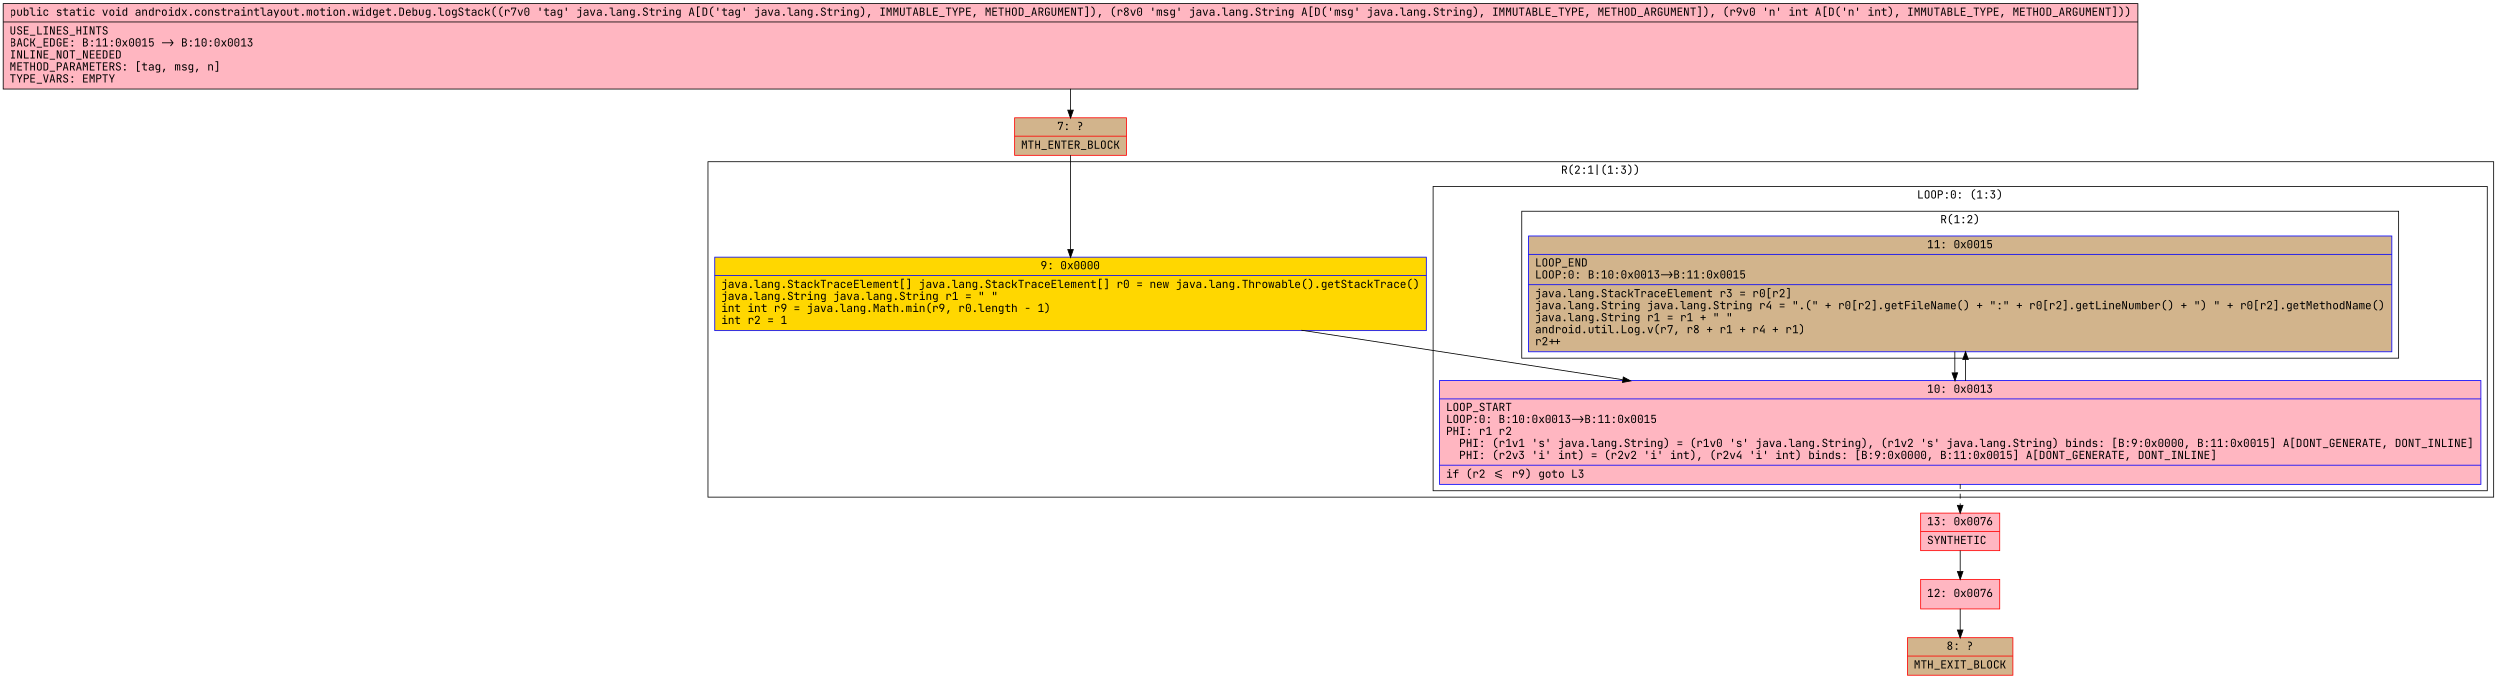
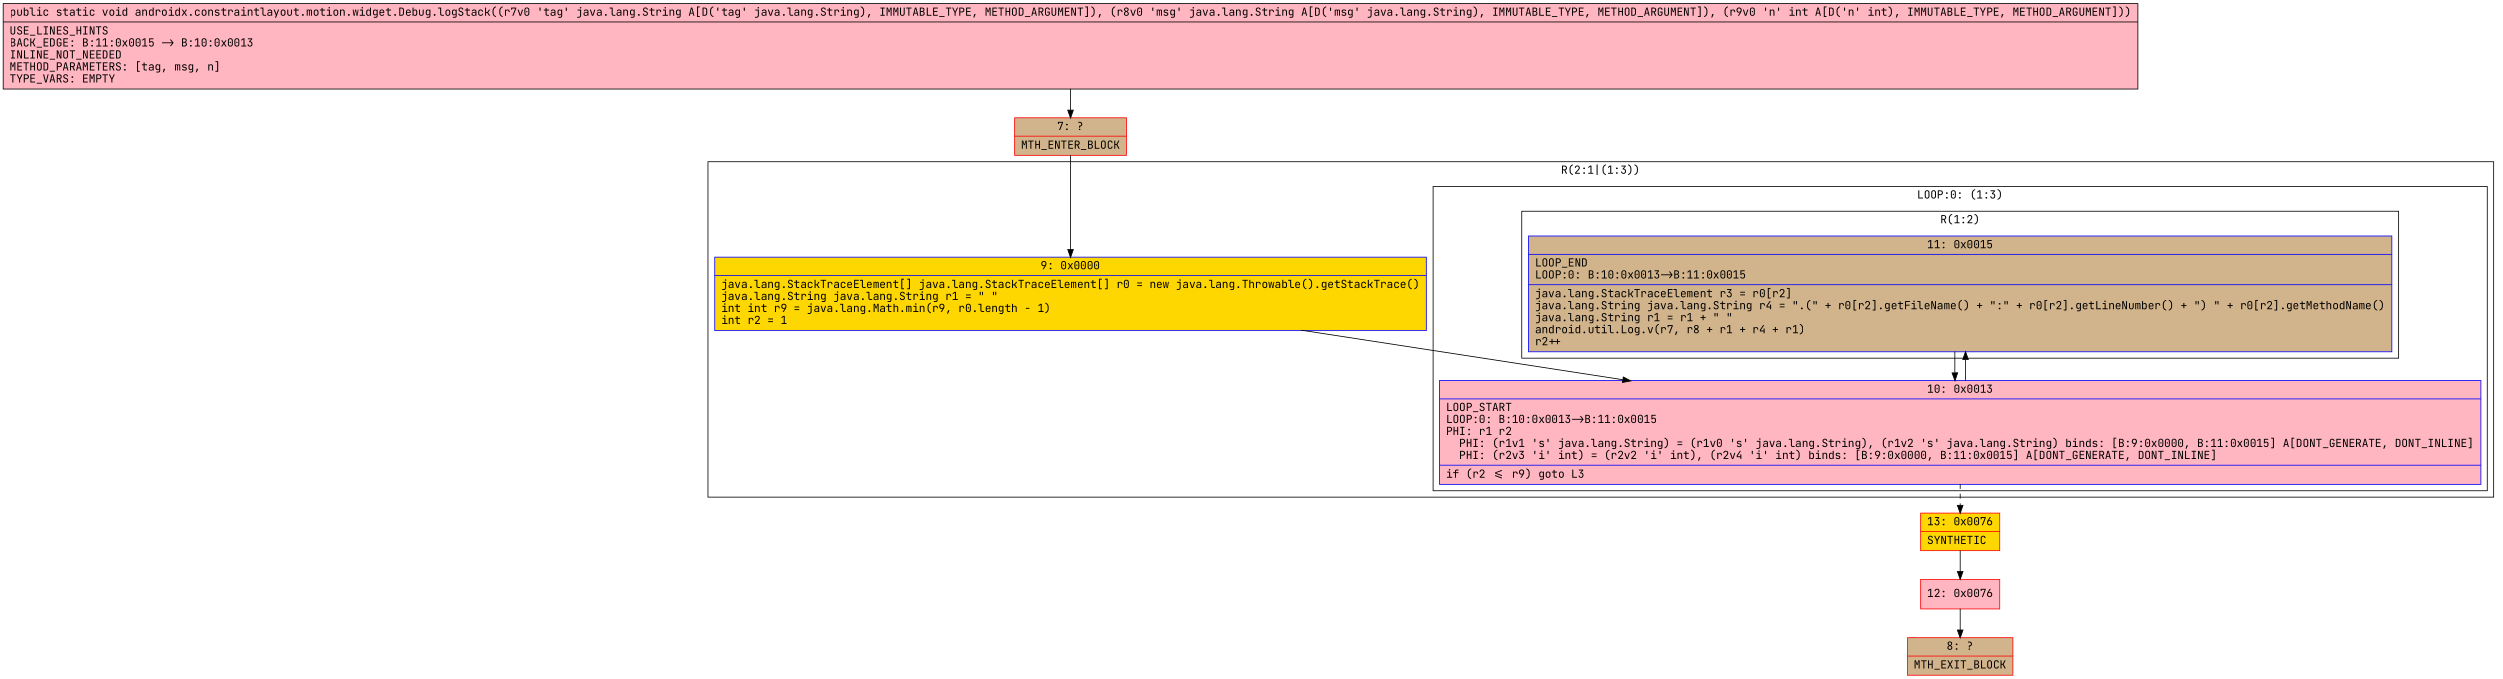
node "13: 0x0076": fillcolor lightpink -> gold
